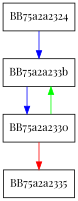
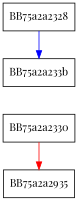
node "BB75a2a2324": label "BB75a2a2324" -> "BB75a2a2328"
edge "BB75a2a233b" -> "BB75a2a2330": removed
edge "BB75a2a2330" -> "BB75a2a233b": removed
node "BB75a2a2335": label "BB75a2a2335" -> "BB75a2a2935"
